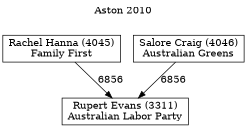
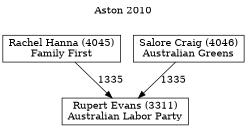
edge "Rachel Hanna (4045) Family First" -> "Rupert Evans (3311) Australian Labor Party": label "6856" -> "1335"
edge "Salore Craig (4046) Australian Greens" -> "Rupert Evans (3311) Australian Labor Party": label "6856" -> "1335"
